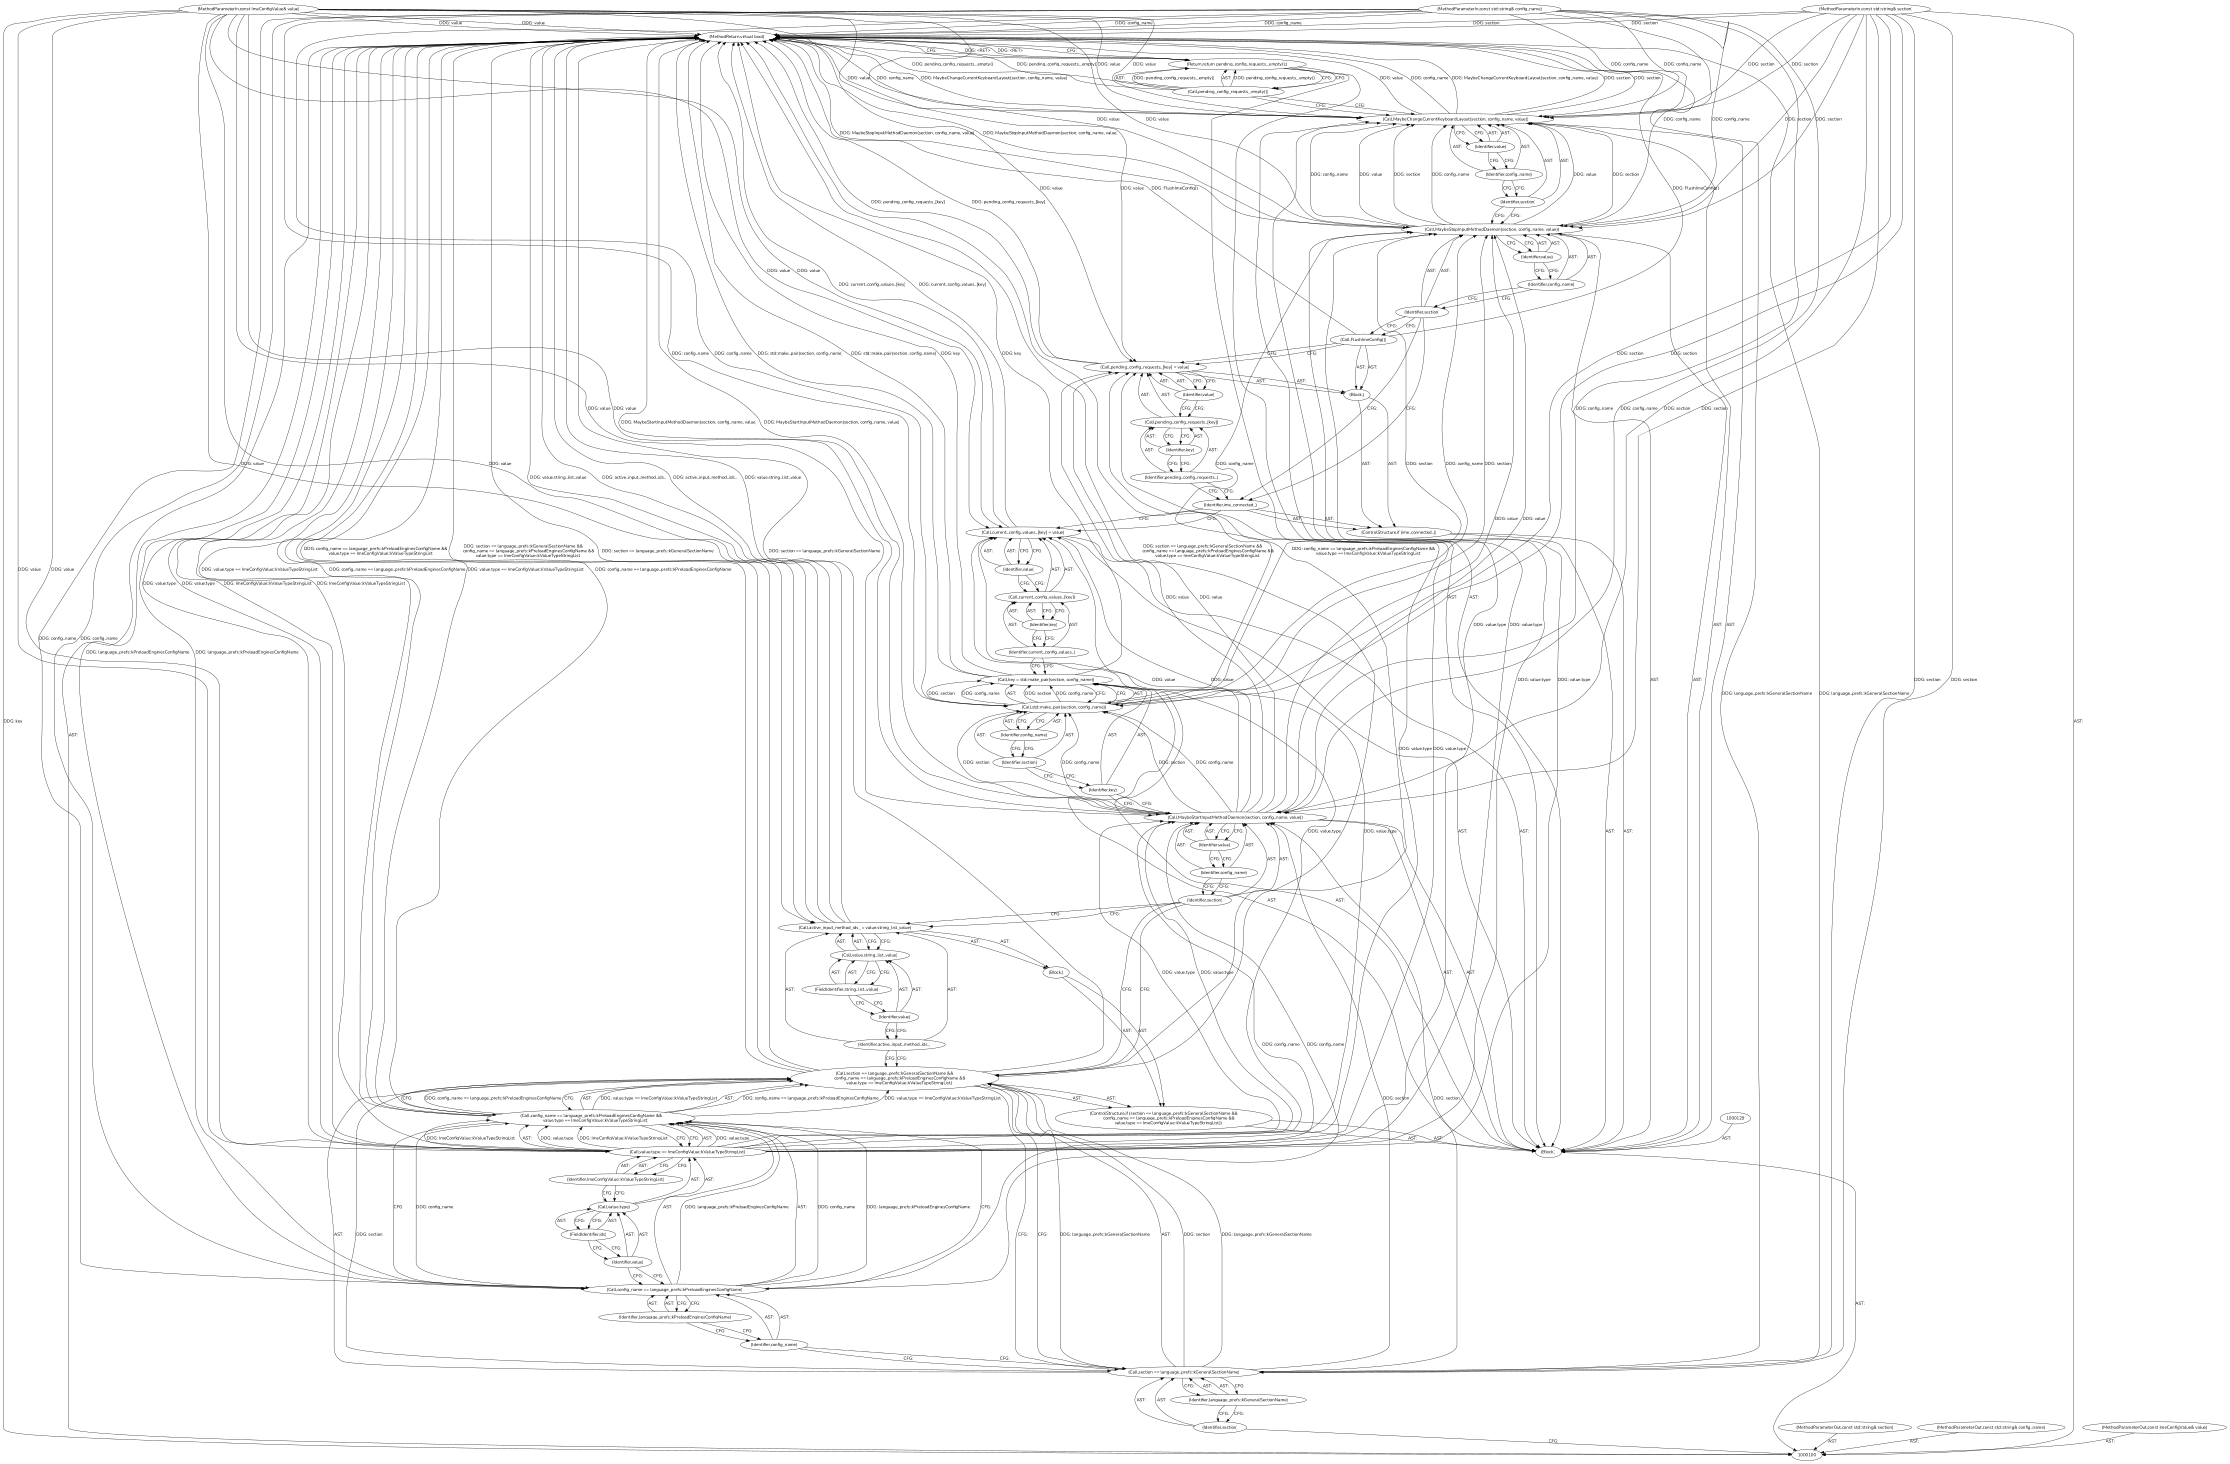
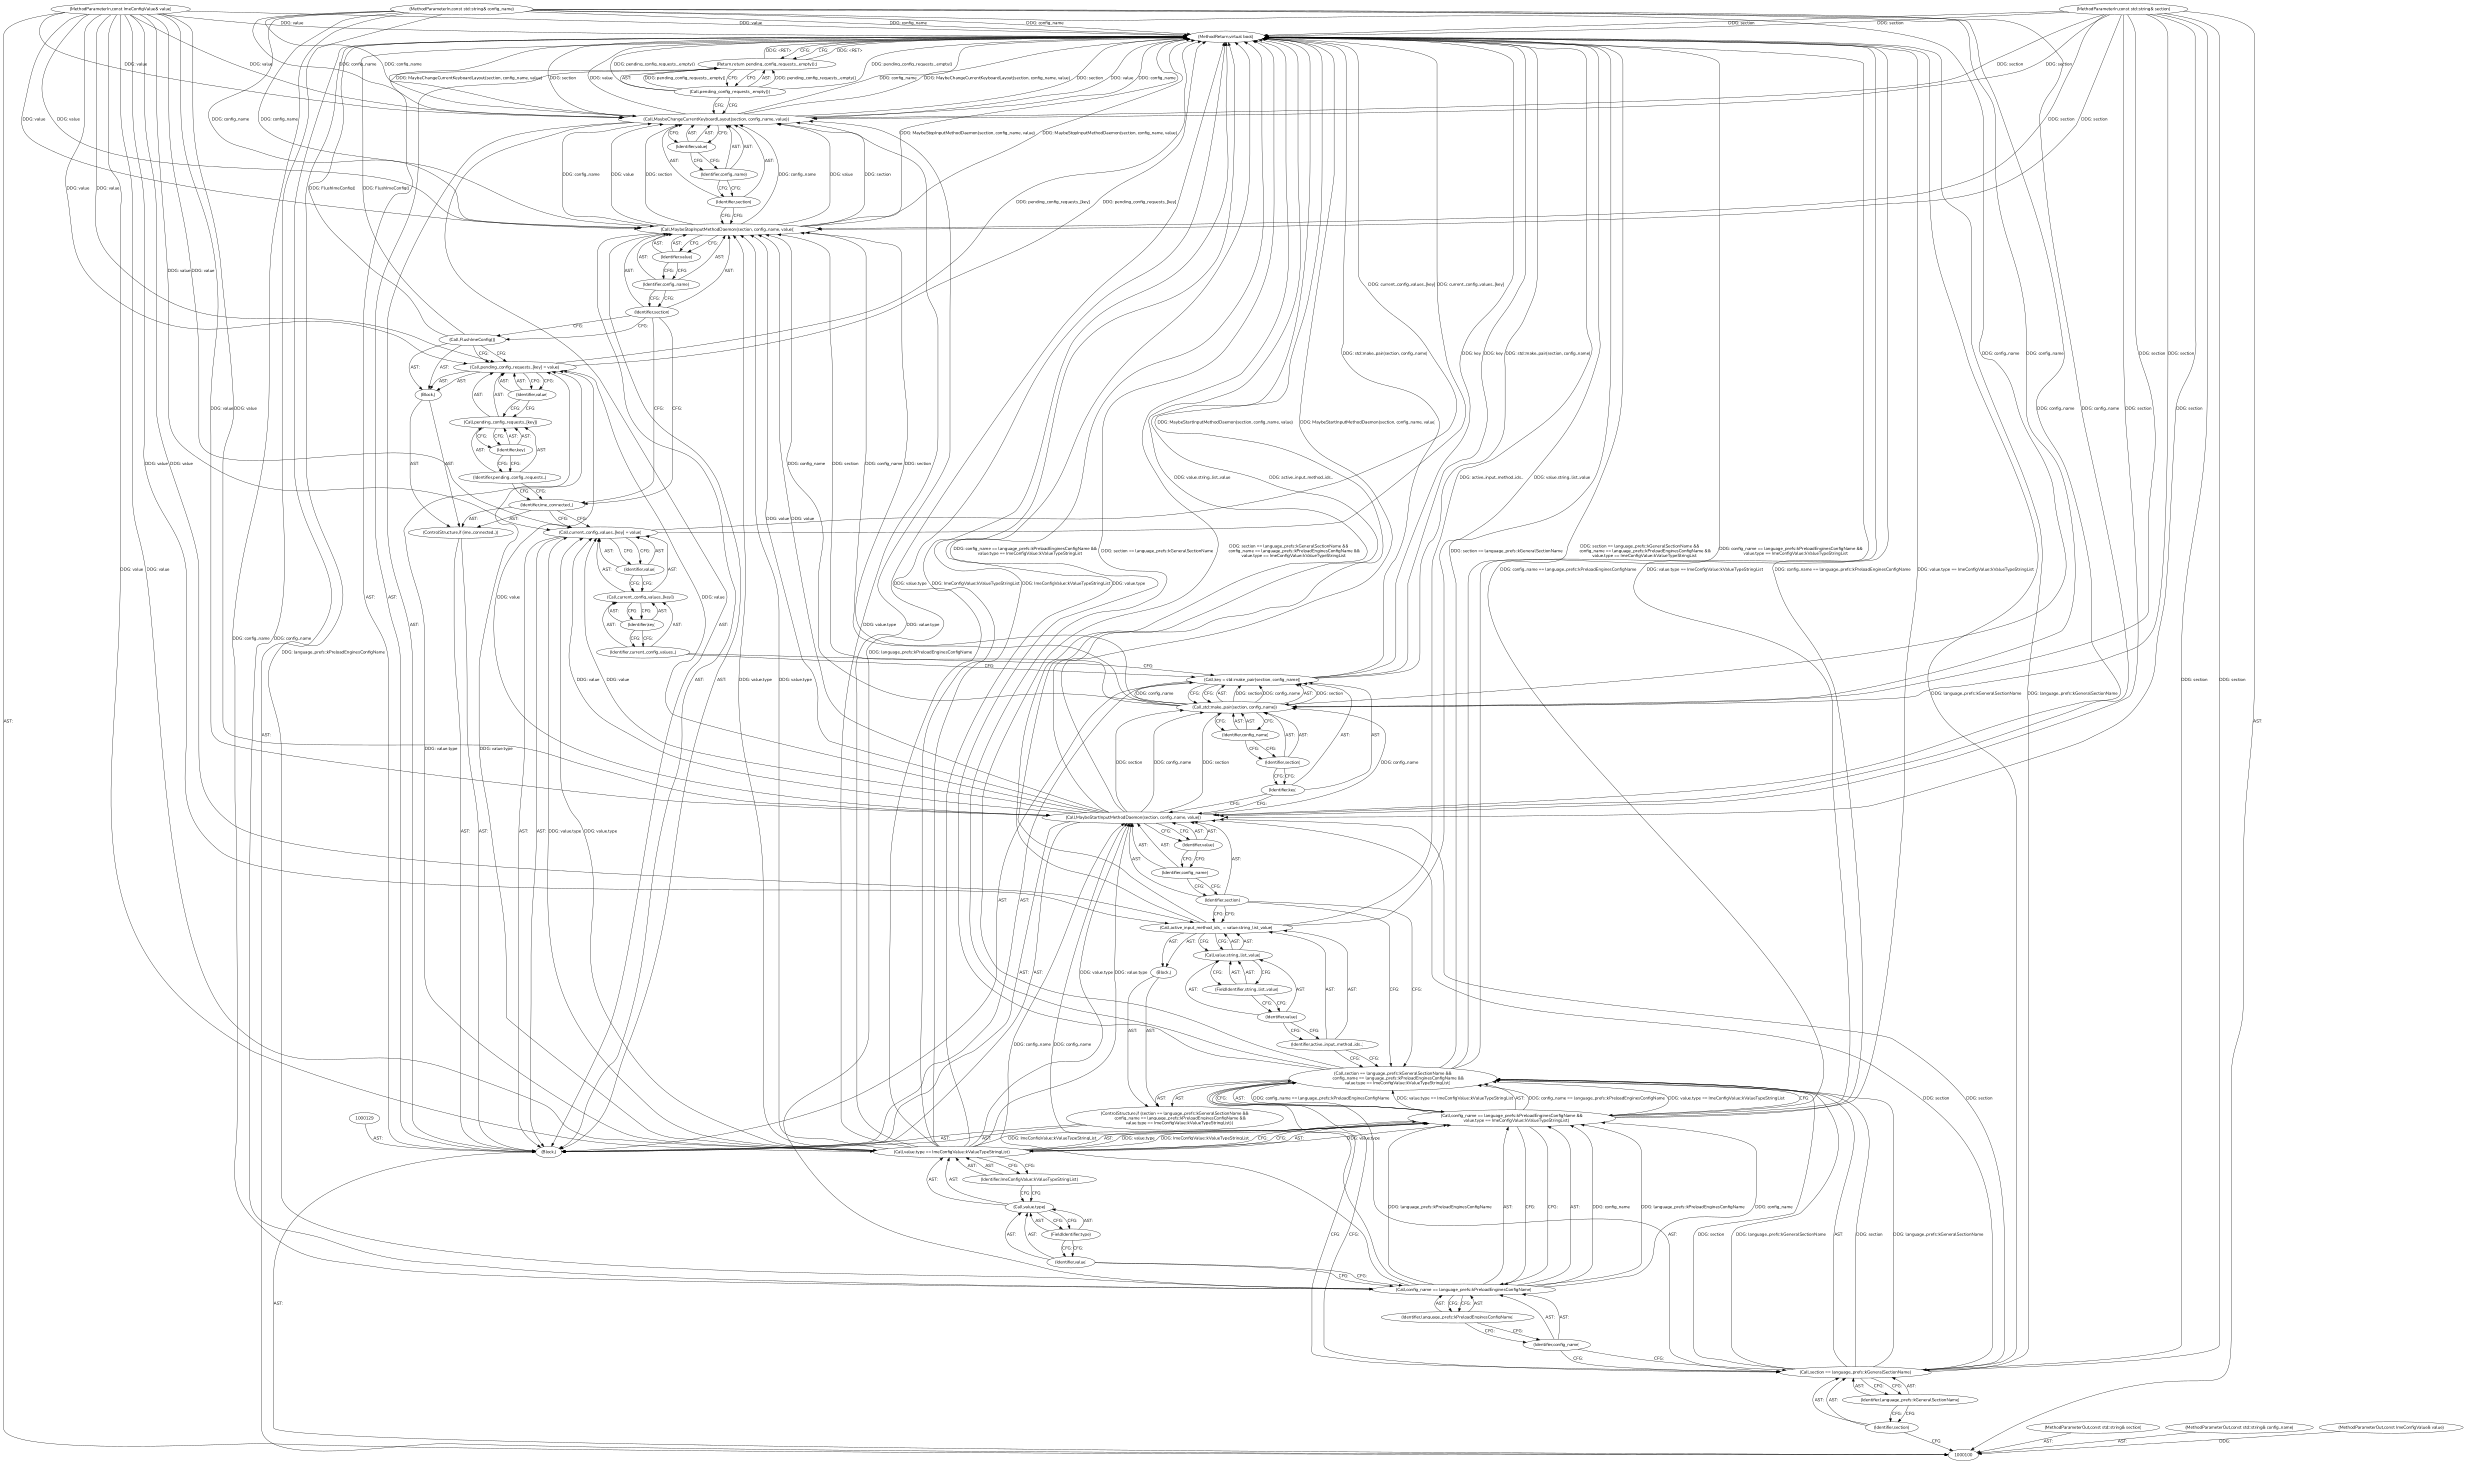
edge "(MethodParameterIn,const ImeConfigValue& value)" -> "1000100": label "DDG: key" -> "AST: "
node "(FieldIdentifier,ids)": label "(FieldIdentifier,ids)" -> "(FieldIdentifier,type)"
edge "1000100" -> "(MethodReturn,virtual bool)": reversed
edge "(MethodParameterOut,const ImeConfigValue& value)" -> "1000100": label "AST: " -> "DDG: "
